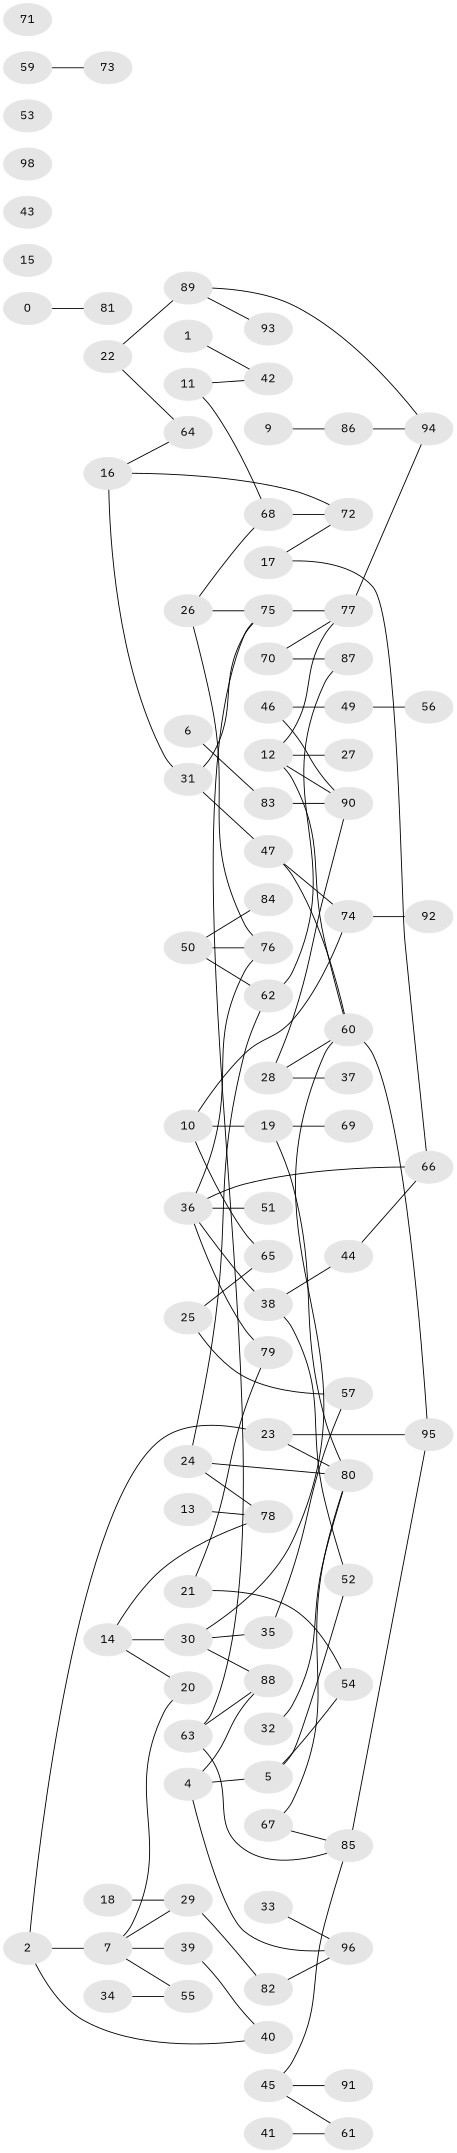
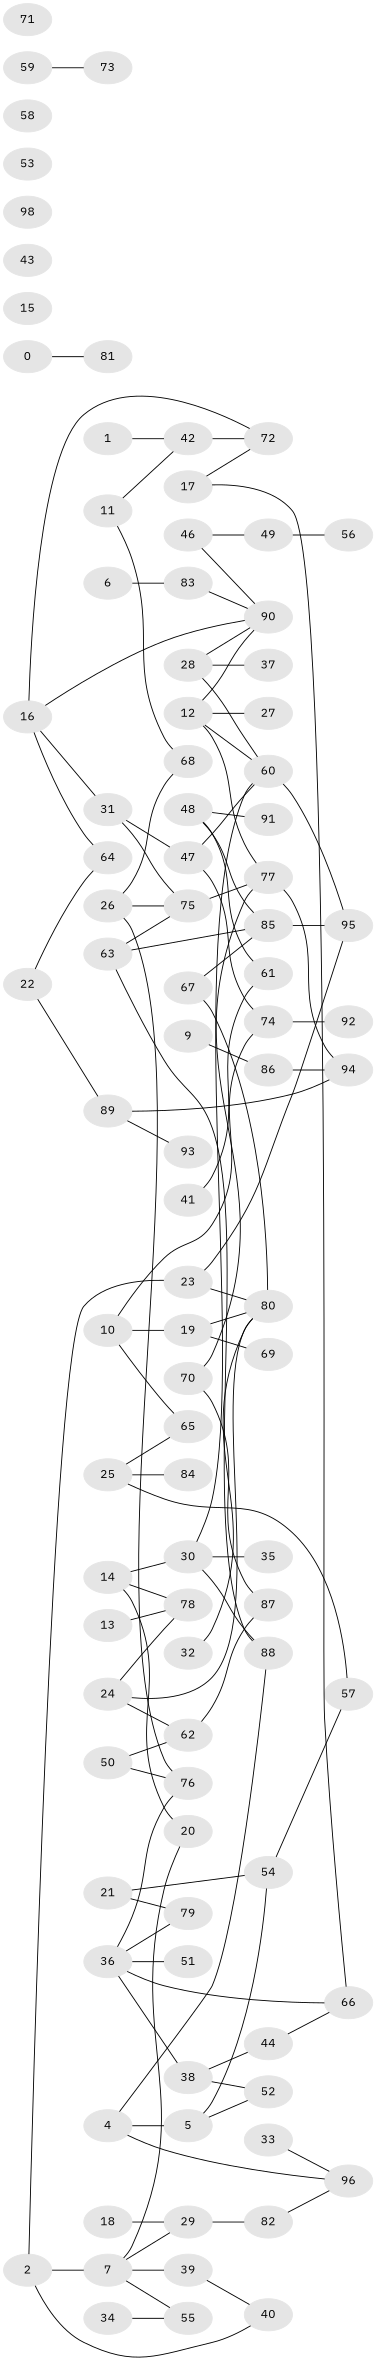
node "58": added
edge "68" -- "72": now "42" -- "72"
edge "90" -- "16": added
edge "84" -- "50": now "84" -- "25"
edge "57" -- "35": now "57" -- "54"
node "45": label "45" -> "48"
